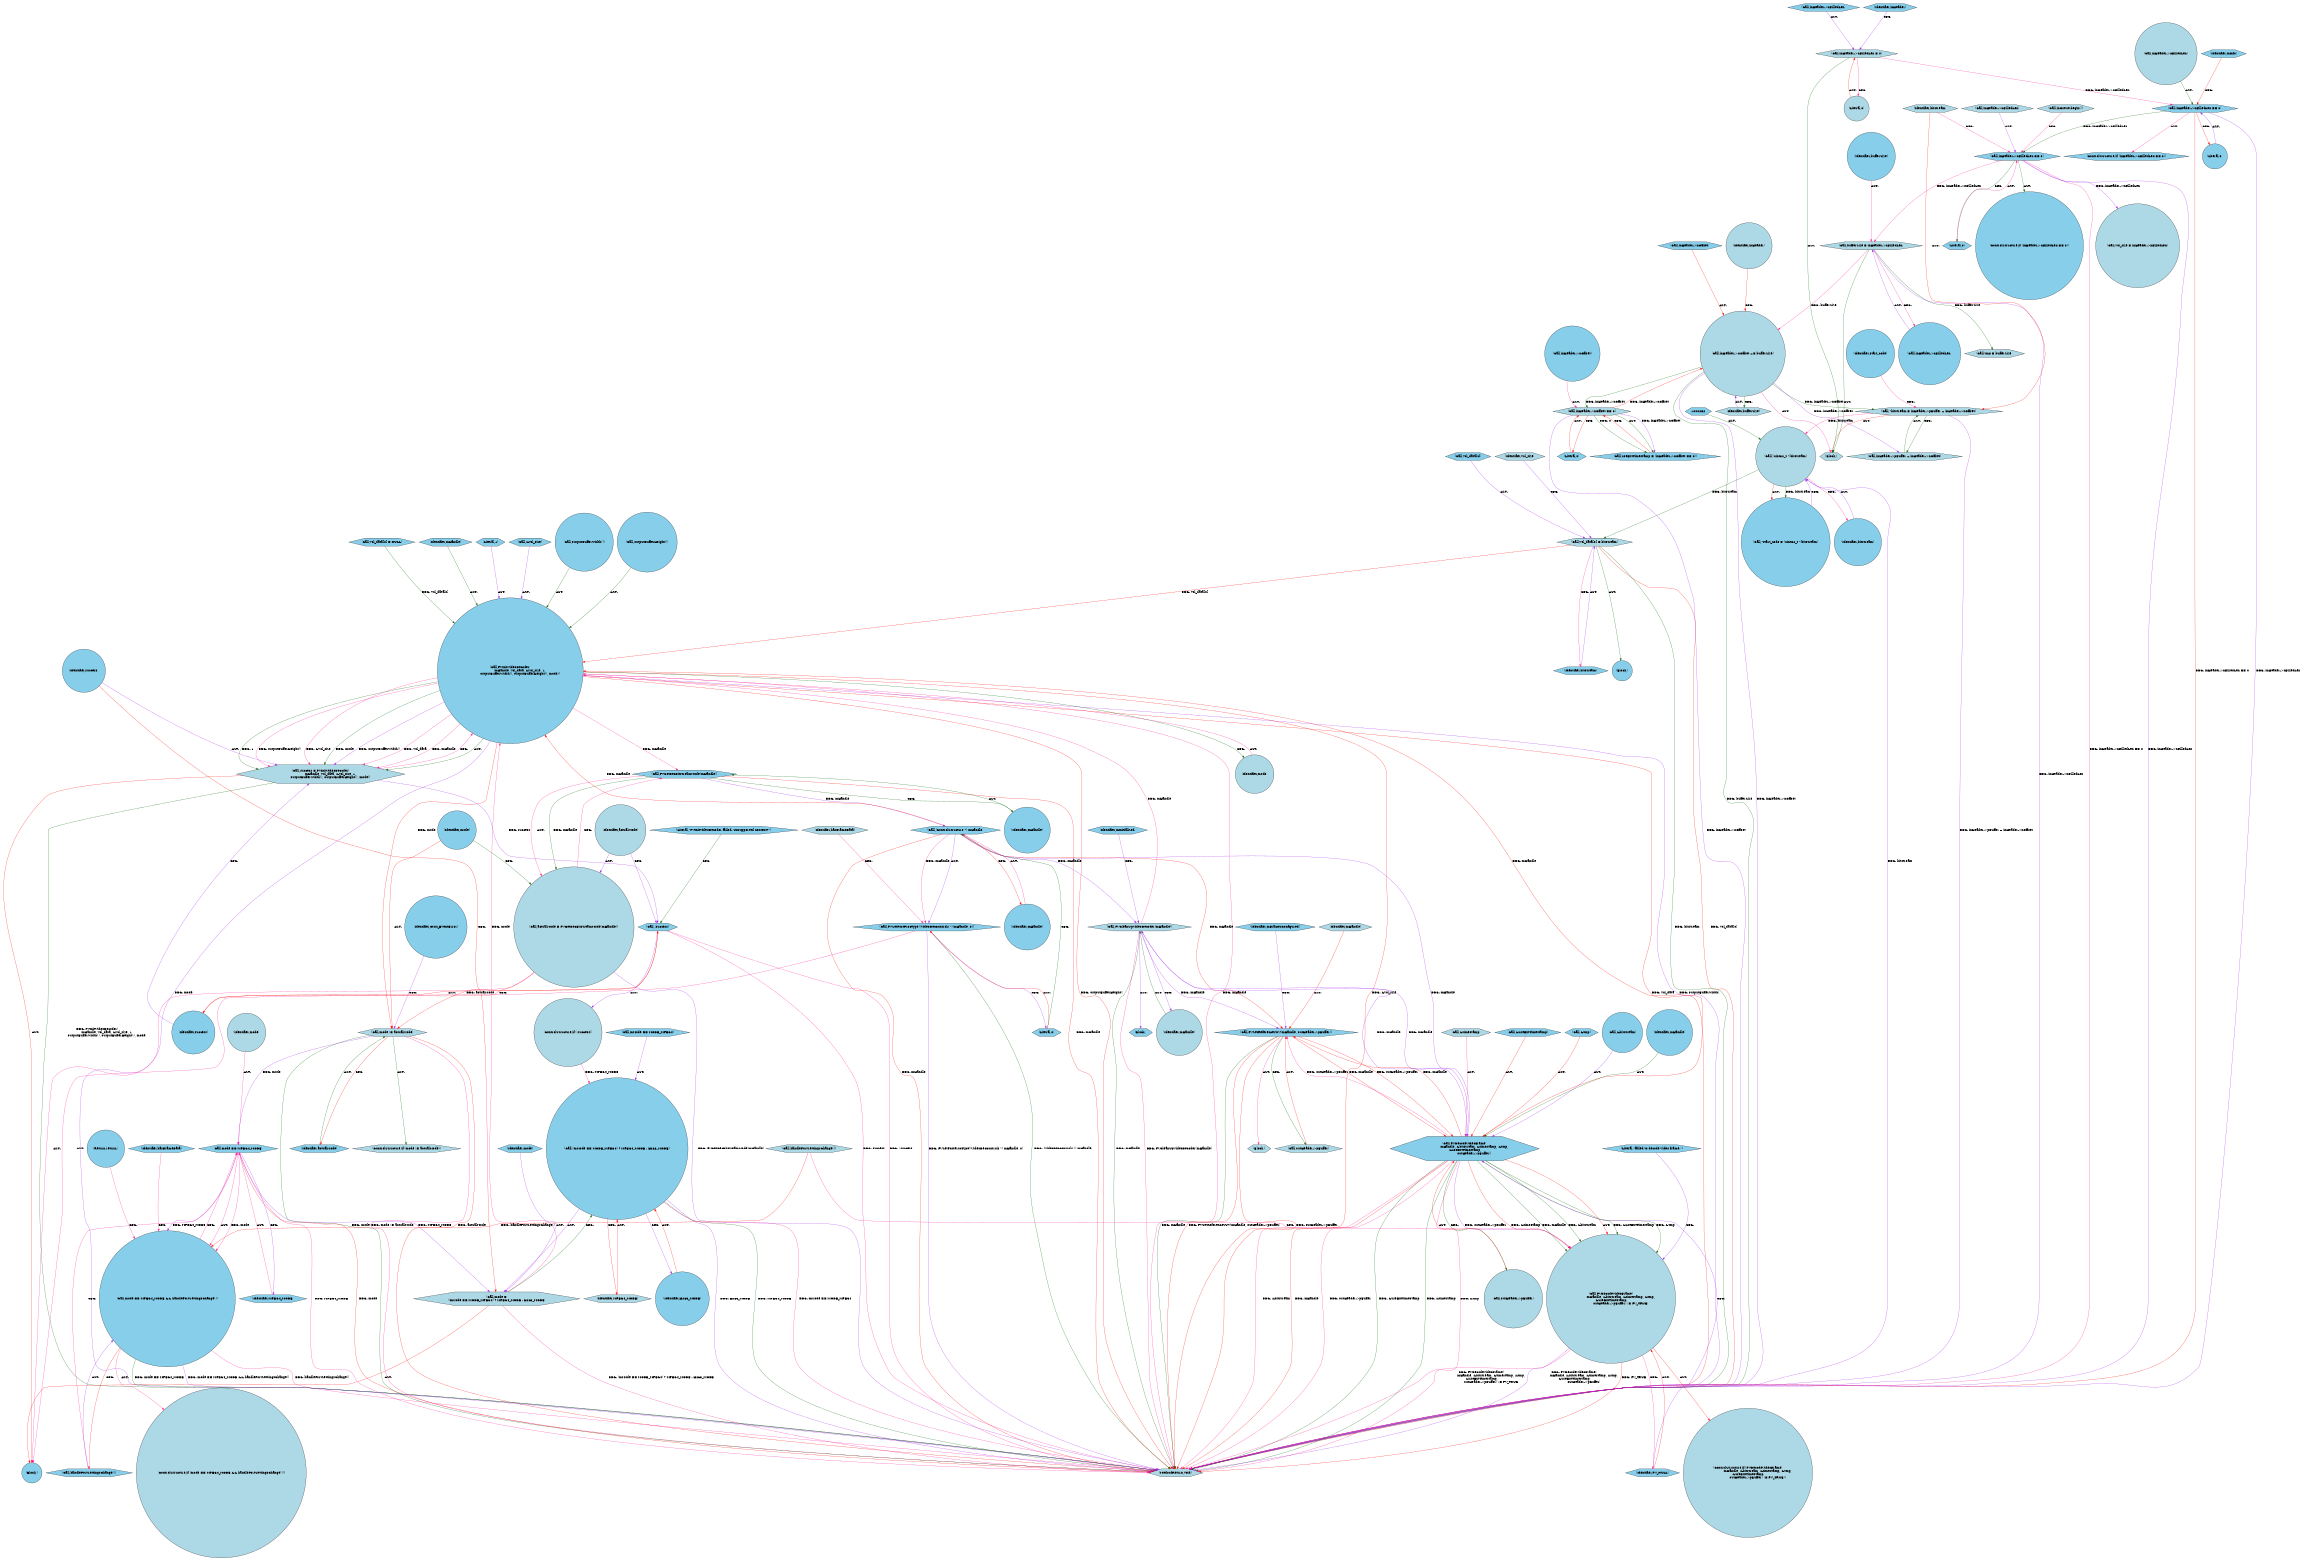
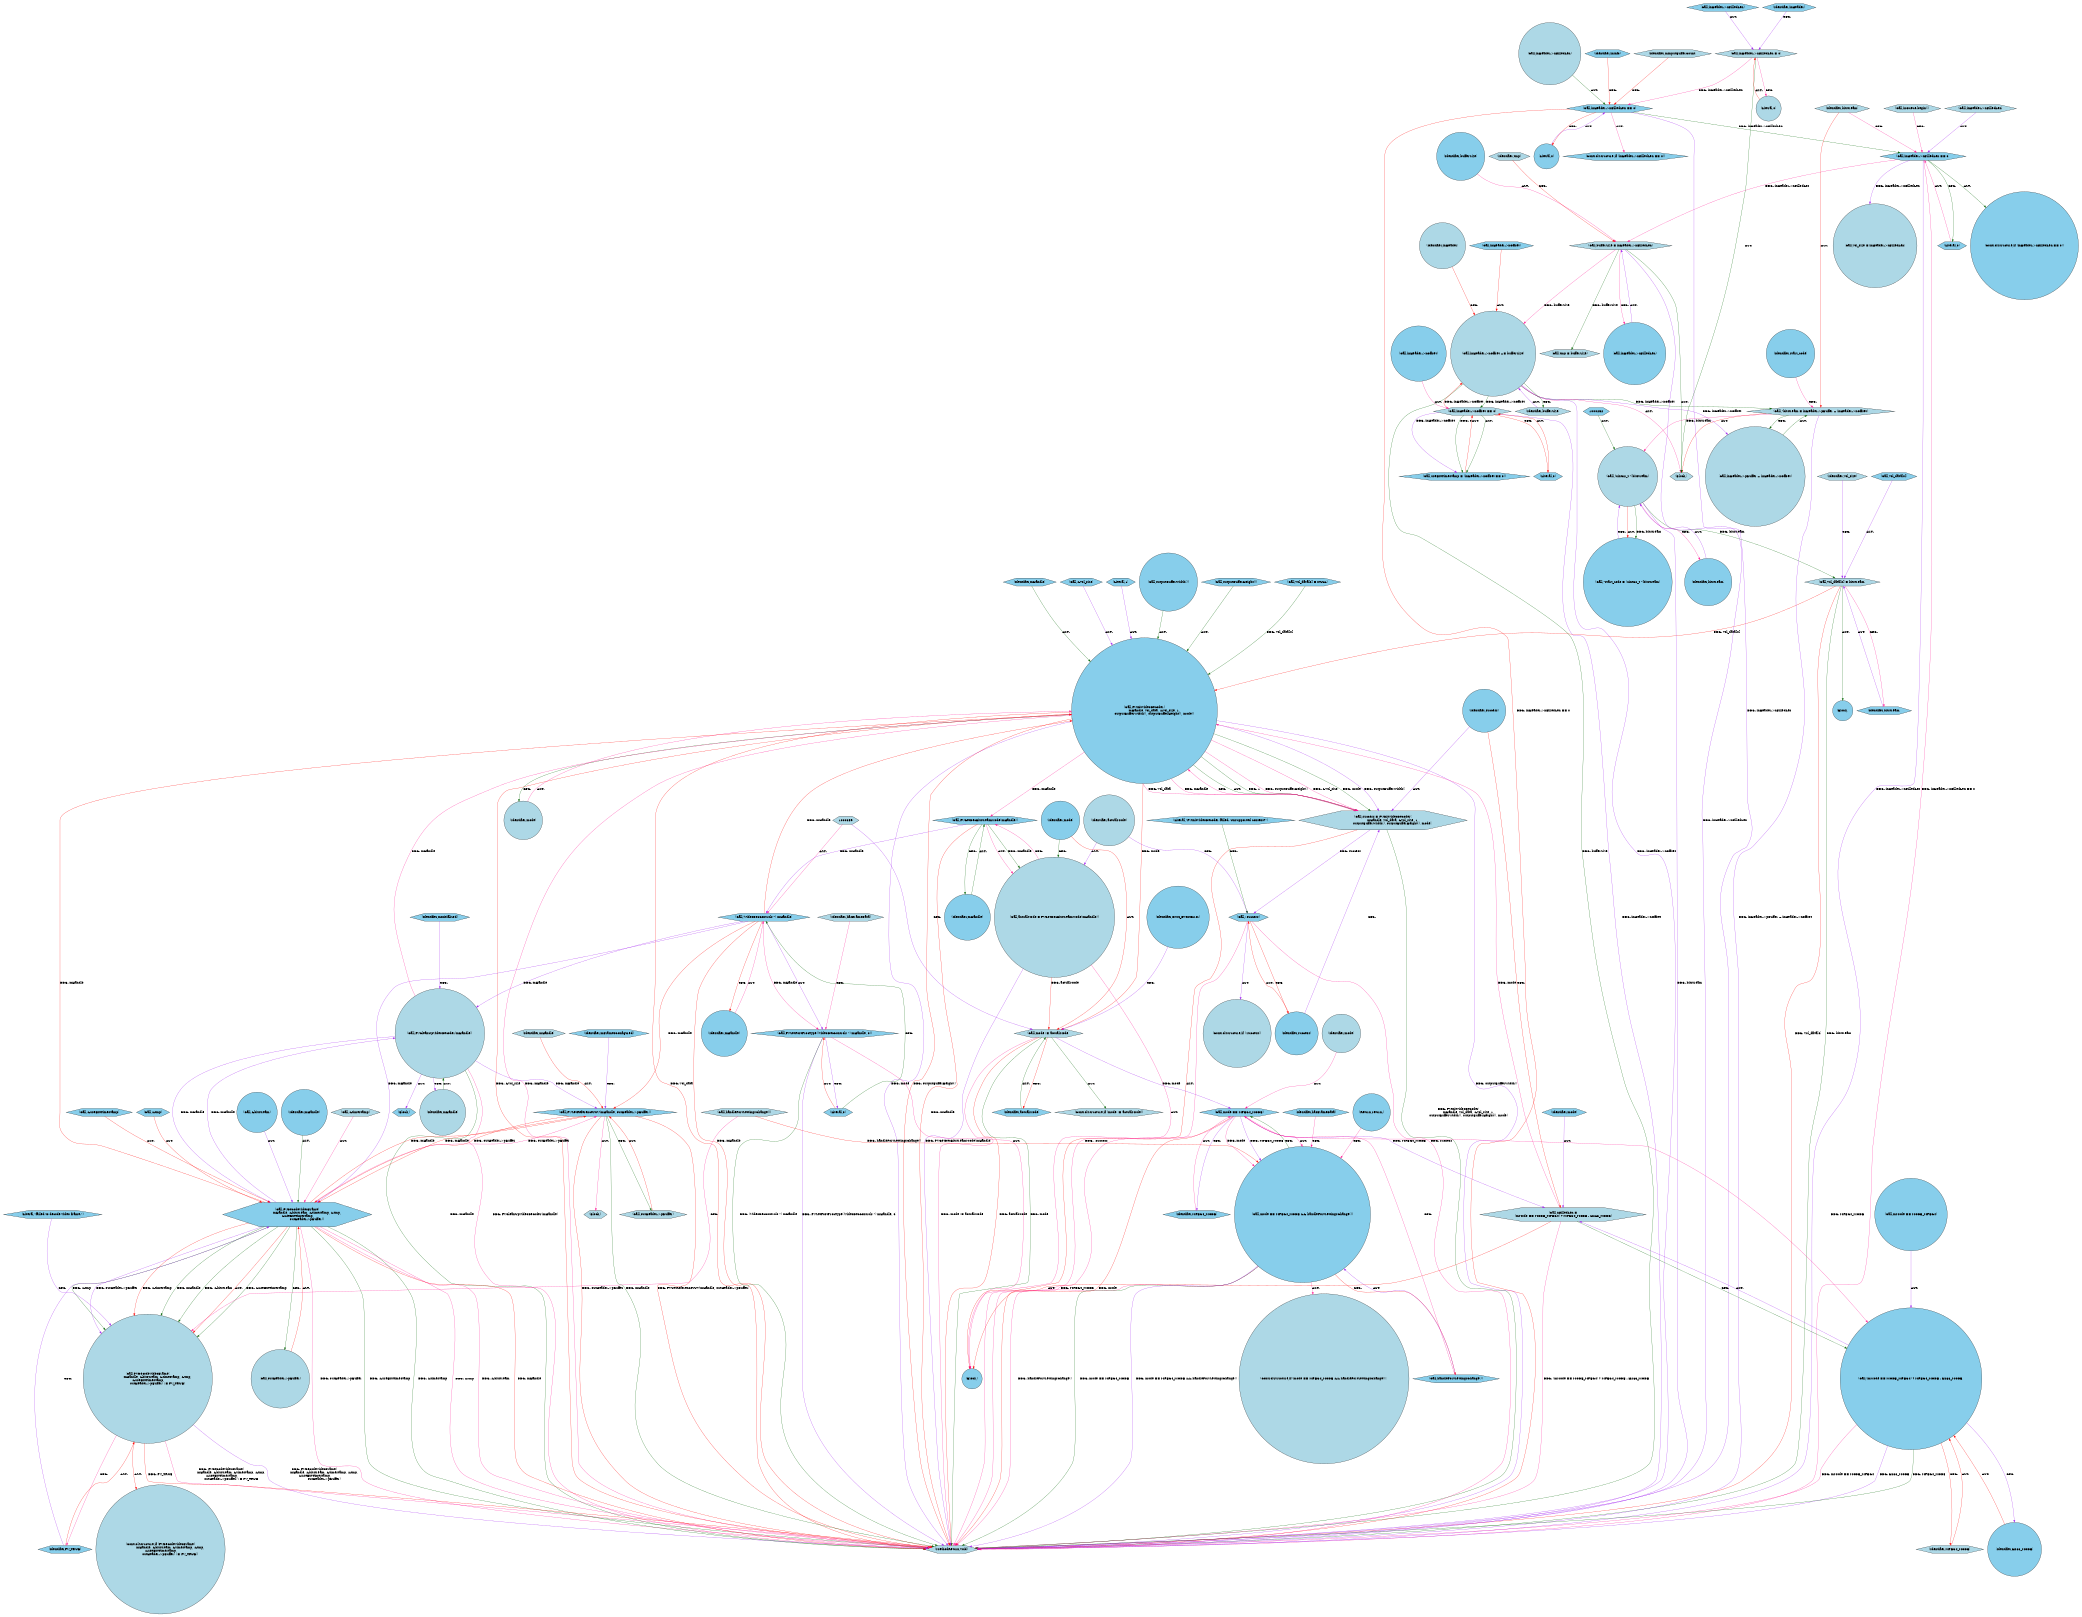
node "(Identifier,mInputBufferCount)": added
node "(Identifier,tmp)": added
edge "(Call,useExtTimestamp = (inHeader->nOffset == 0))" -> "(Call,inHeader->nOffset == 0)": label "CFG: " -> "AST: "
node "(Call,inHeader->pBuffer + inHeader->nOffset)": shape hexagon -> circle
node "(Call,outputBufferHeight())": shape circle -> hexagon
node "1000359": added
node "(Call,(ControlStructure *) mHandle)": label "(Call,(ControlStructure *) mHandle)" -> "(Call,(VideoDecControls *) mHandle)"
node "(Call,PVCleanUpVideoDecoder(mHandle))": shape hexagon -> circle
node "(Call,mMode == MODE_MPEG4)": shape hexagon -> circle
edge "(ControlStructure,if (!success))" -> "(Call,(mMode == MODE_MPEG4) ? MPEG4_MODE : H263_MODE)": now "(Call,mode == MPEG4_MODE)" -> "(Call,(mMode == MODE_MPEG4) ? MPEG4_MODE : H263_MODE)"
edge "(Call,mode == MPEG4_MODE && handlePortSettingsChange())" -> "(Call,mode == MPEG4_MODE)": color deeppink -> darkgreen
node "(Call,mode = (mMode == MODE_MPEG4) ? MPEG4_MODE : H263_MODE)": label "(Call,mode = (mMode == MODE_MPEG4) ? MPEG4_MODE : H263_MODE)" -> "(Call,nFilledLen = (mMode == MODE_MPEG4) ? MPEG4_MODE : H263_MODE)"
node "(Identifier,PV_NULL)": label "(Identifier,PV_NULL)" -> "(Identifier,PV_TRUE)"
